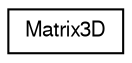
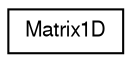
node "Matrix3D": label "Matrix3D" -> "Matrix1D"
